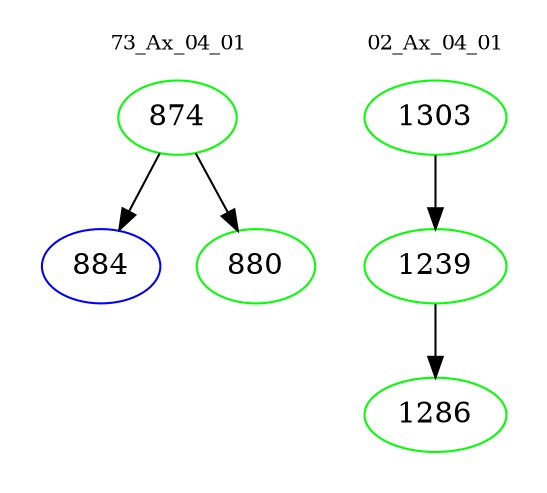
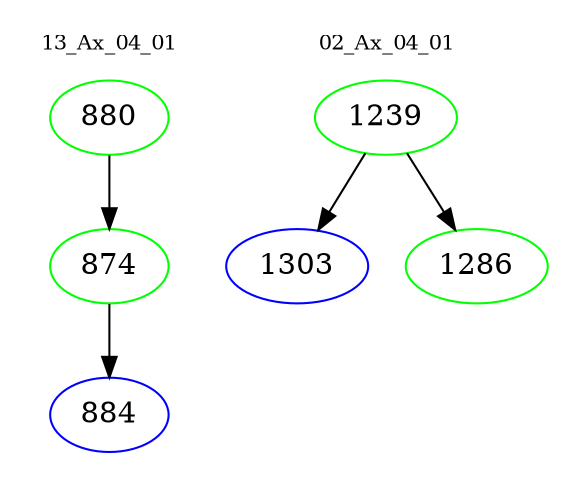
cluster "73_Ax_04_01": label "73_Ax_04_01" -> "13_Ax_04_01"
node "1303": color green -> blue
edge "1303" -> "1239": reversed
edge "874" -> "880": reversed
